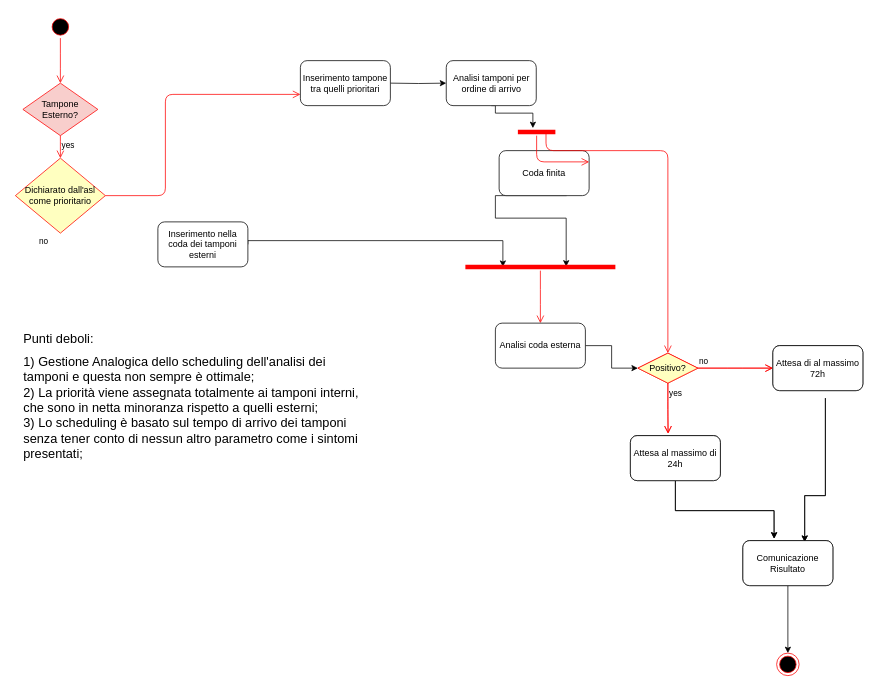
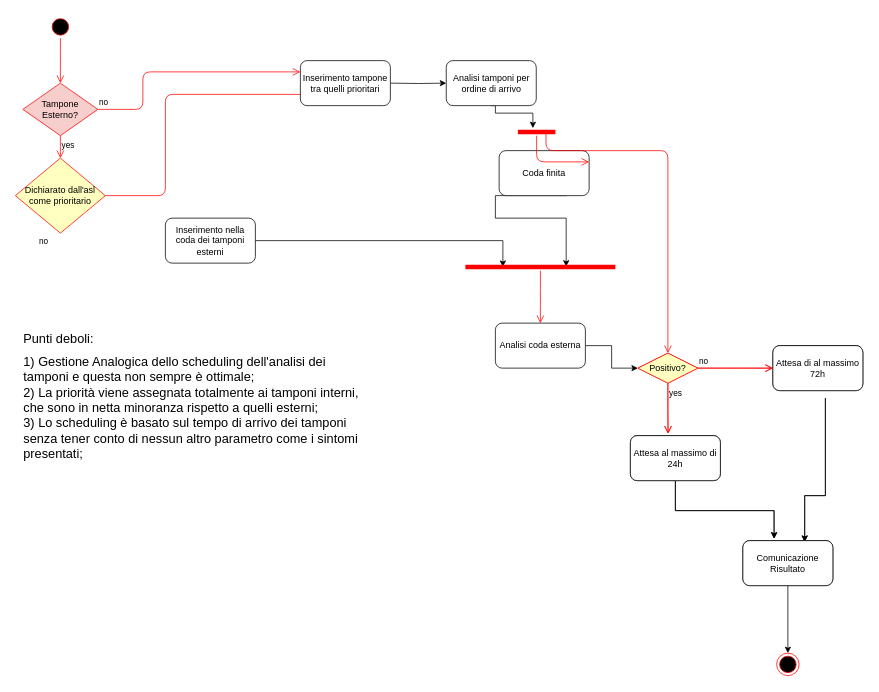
edge "Tampone Esterno?" -> "Inserimento tampone tra quelli prioritari": added, label "no"
edge "Dichiarato dall'asl come prioritario" -> "Inserimento tampone tra quelli prioritari": arrowhead open -> none
node "Inserimento nella coda dei tamponi esterni": moved (203, 244) -> (210, 240)
